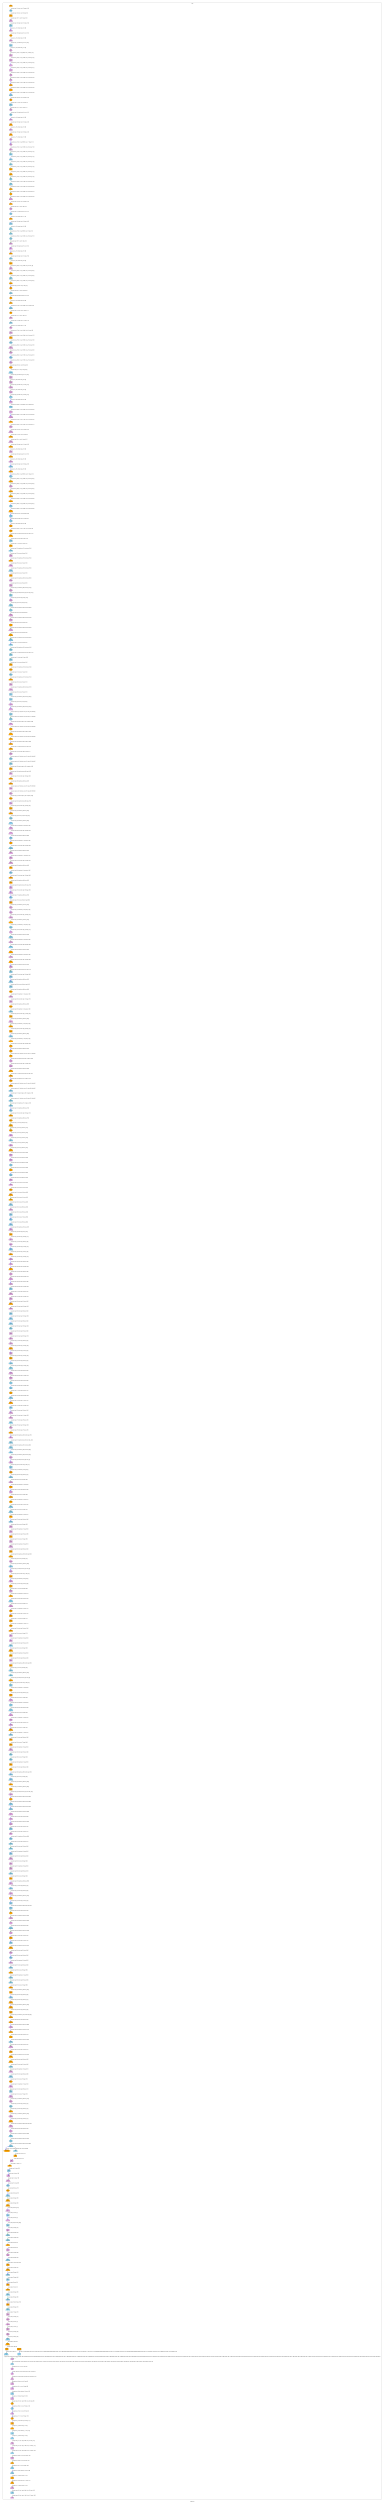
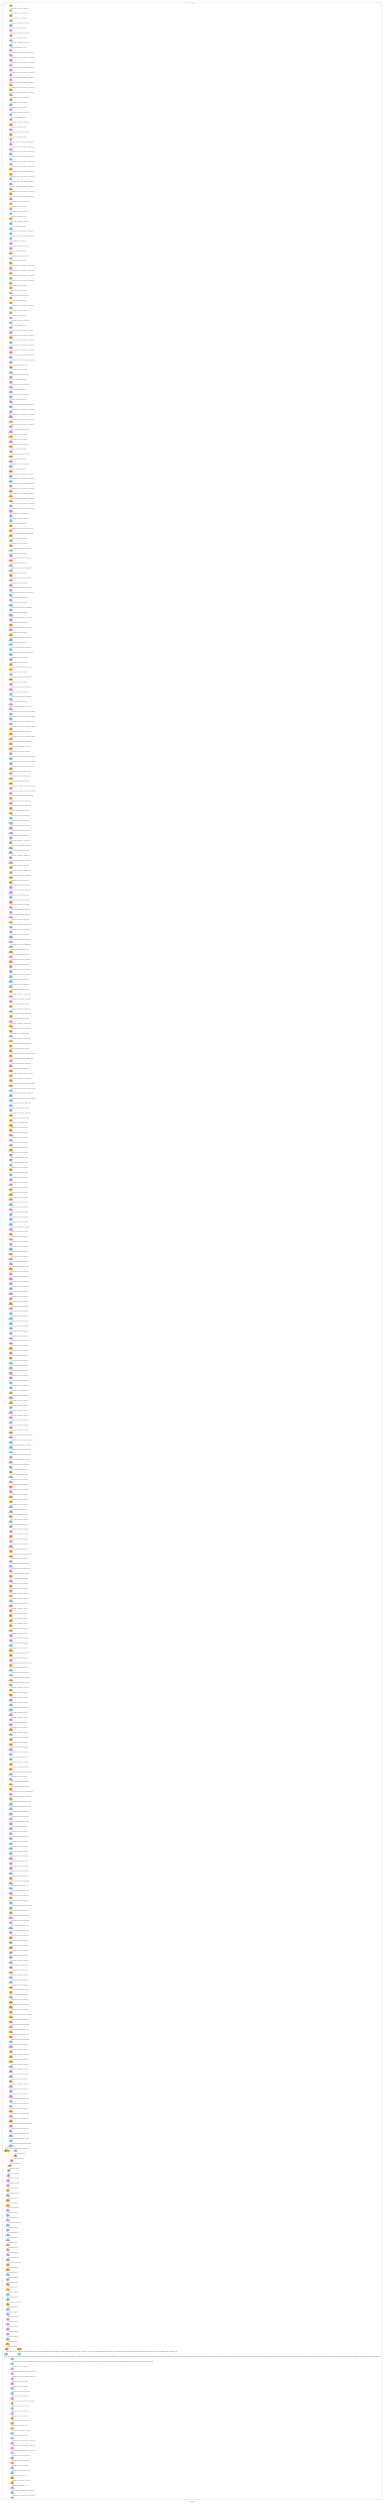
node "l128": fillcolor orange -> skyblue
node "l134": fillcolor orange -> plum
